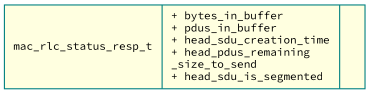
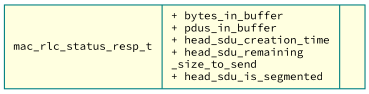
node "mac_rlc_status_resp_t": text "+ head_pdus_remaining" -> "+ head_sdu_remaining"
